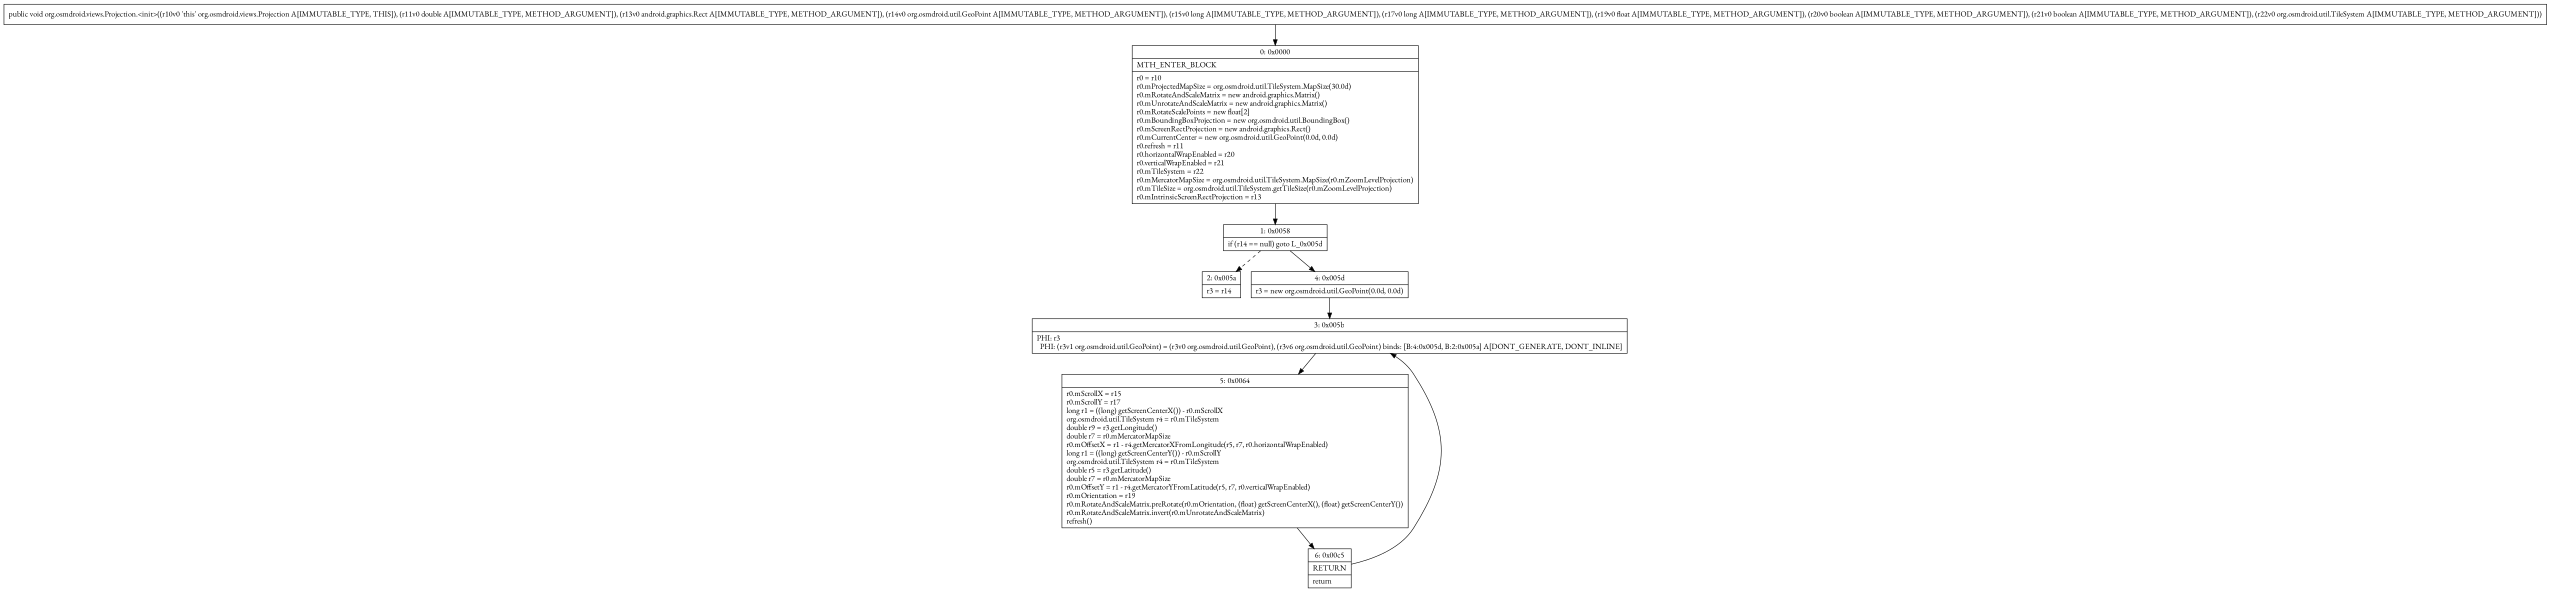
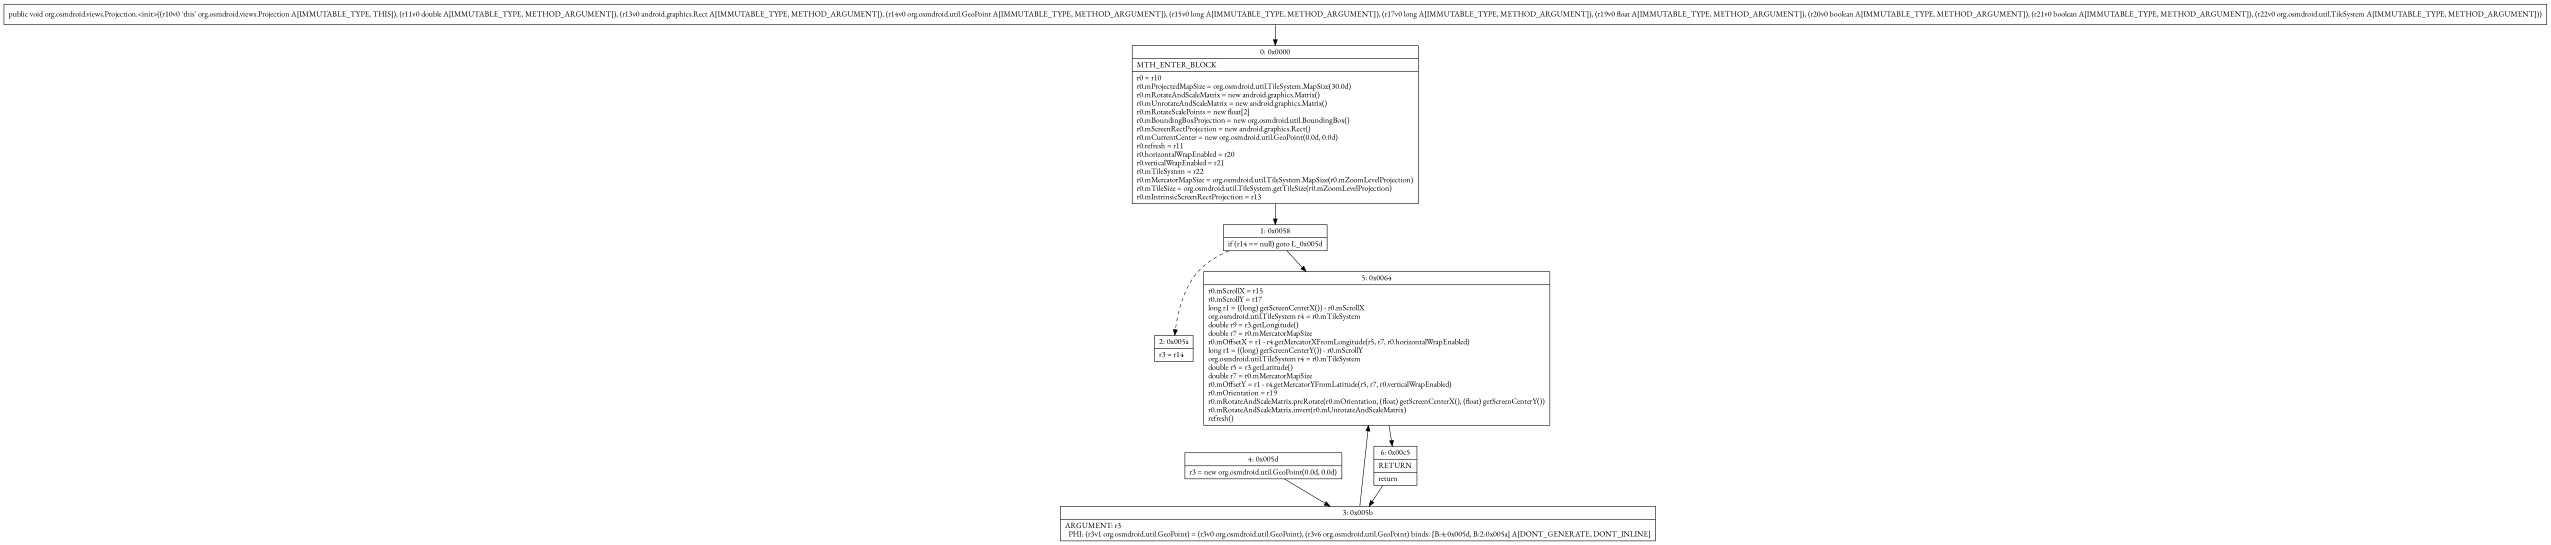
edge "1: 0x0058" -> "4: 0x005d": now "1: 0x0058" -> "5: 0x0064"
node "3: 0x005b": text "PHI: r3" -> "ARGUMENT: r3"
